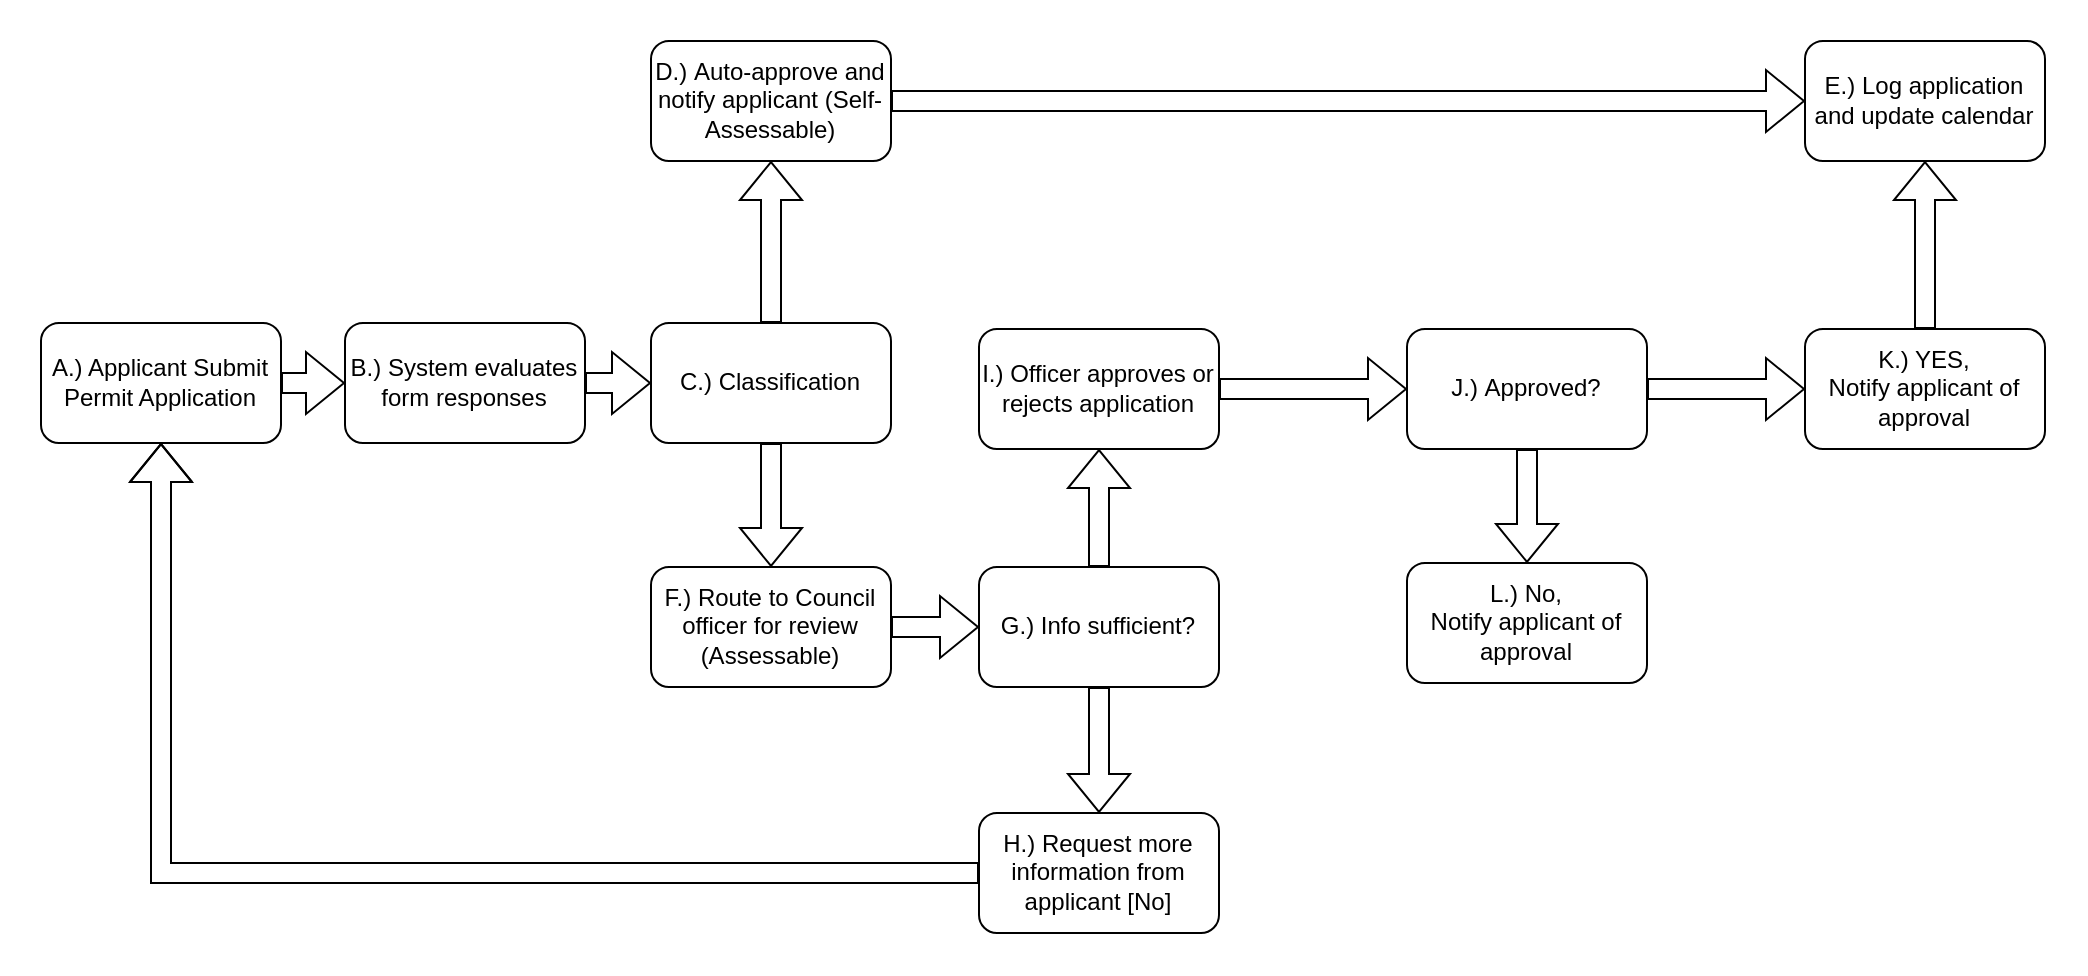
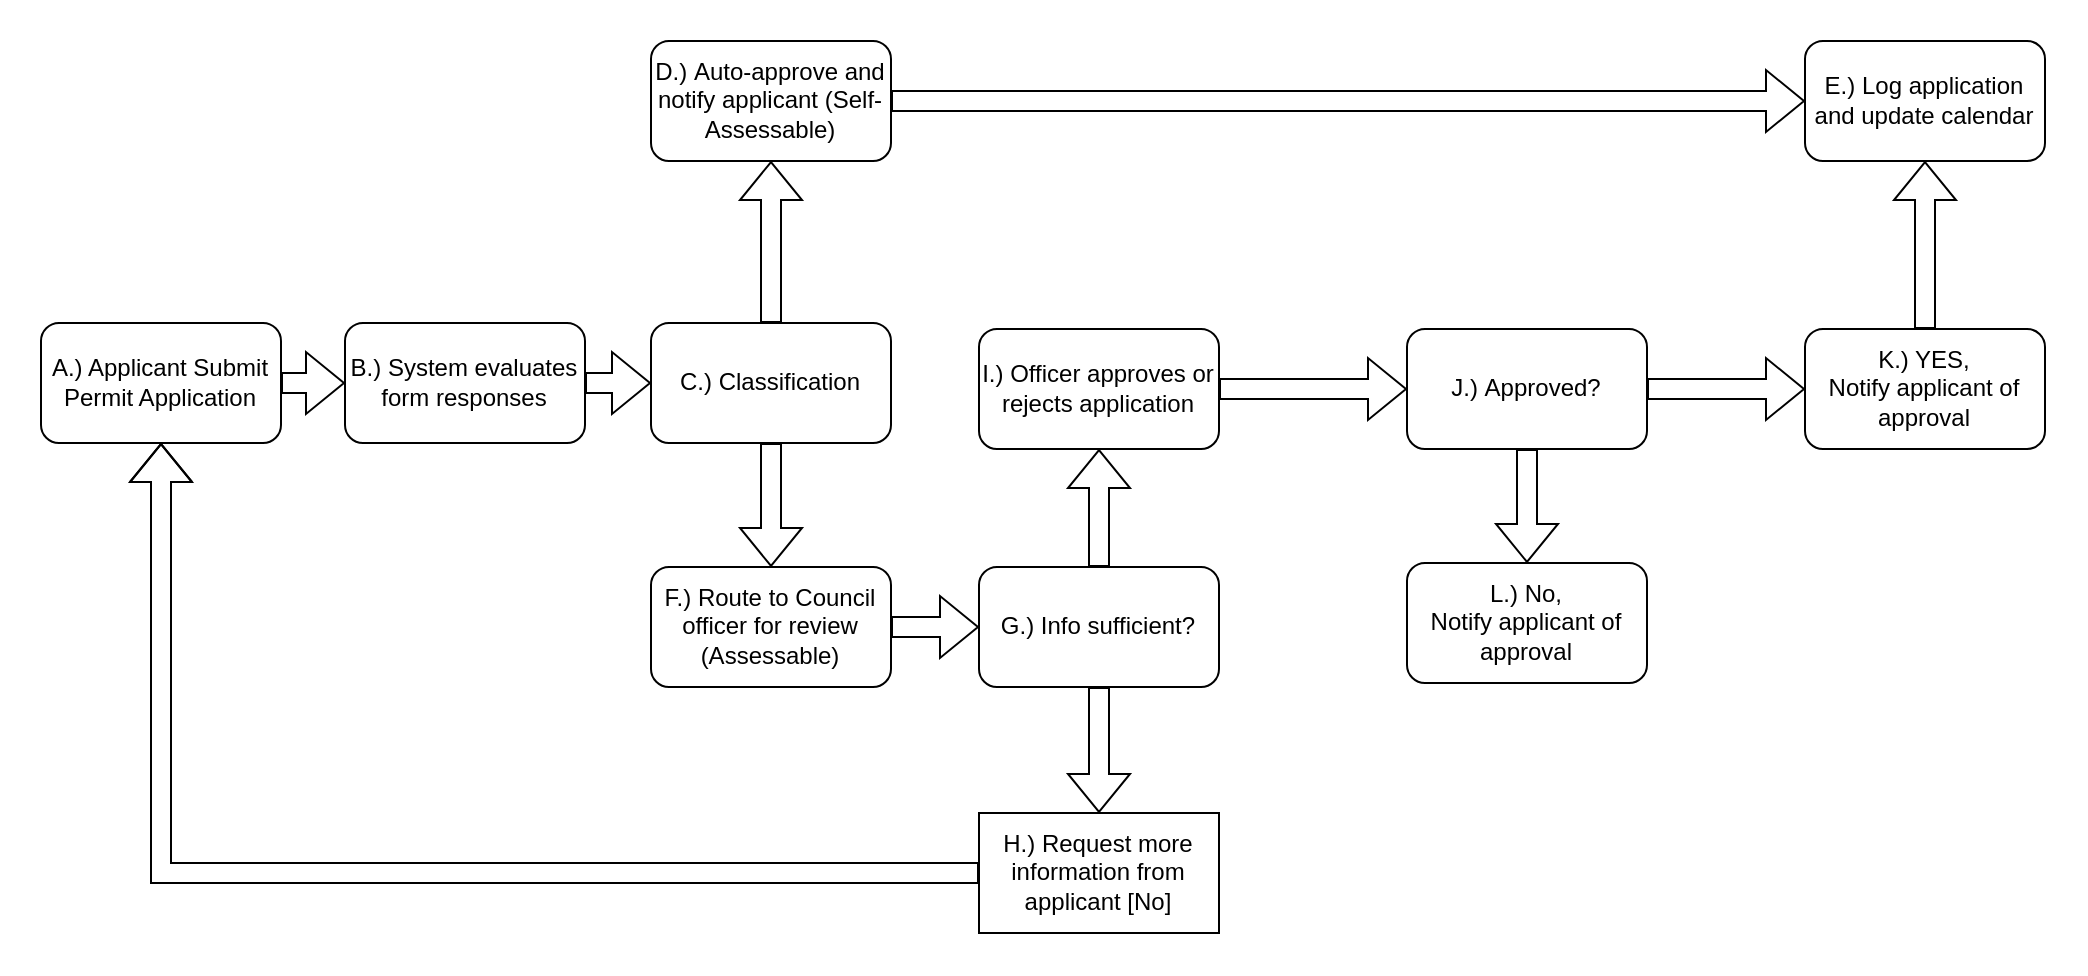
node "H.) Request more information from applicant [No]": shape rounded rectangle -> rectangle
